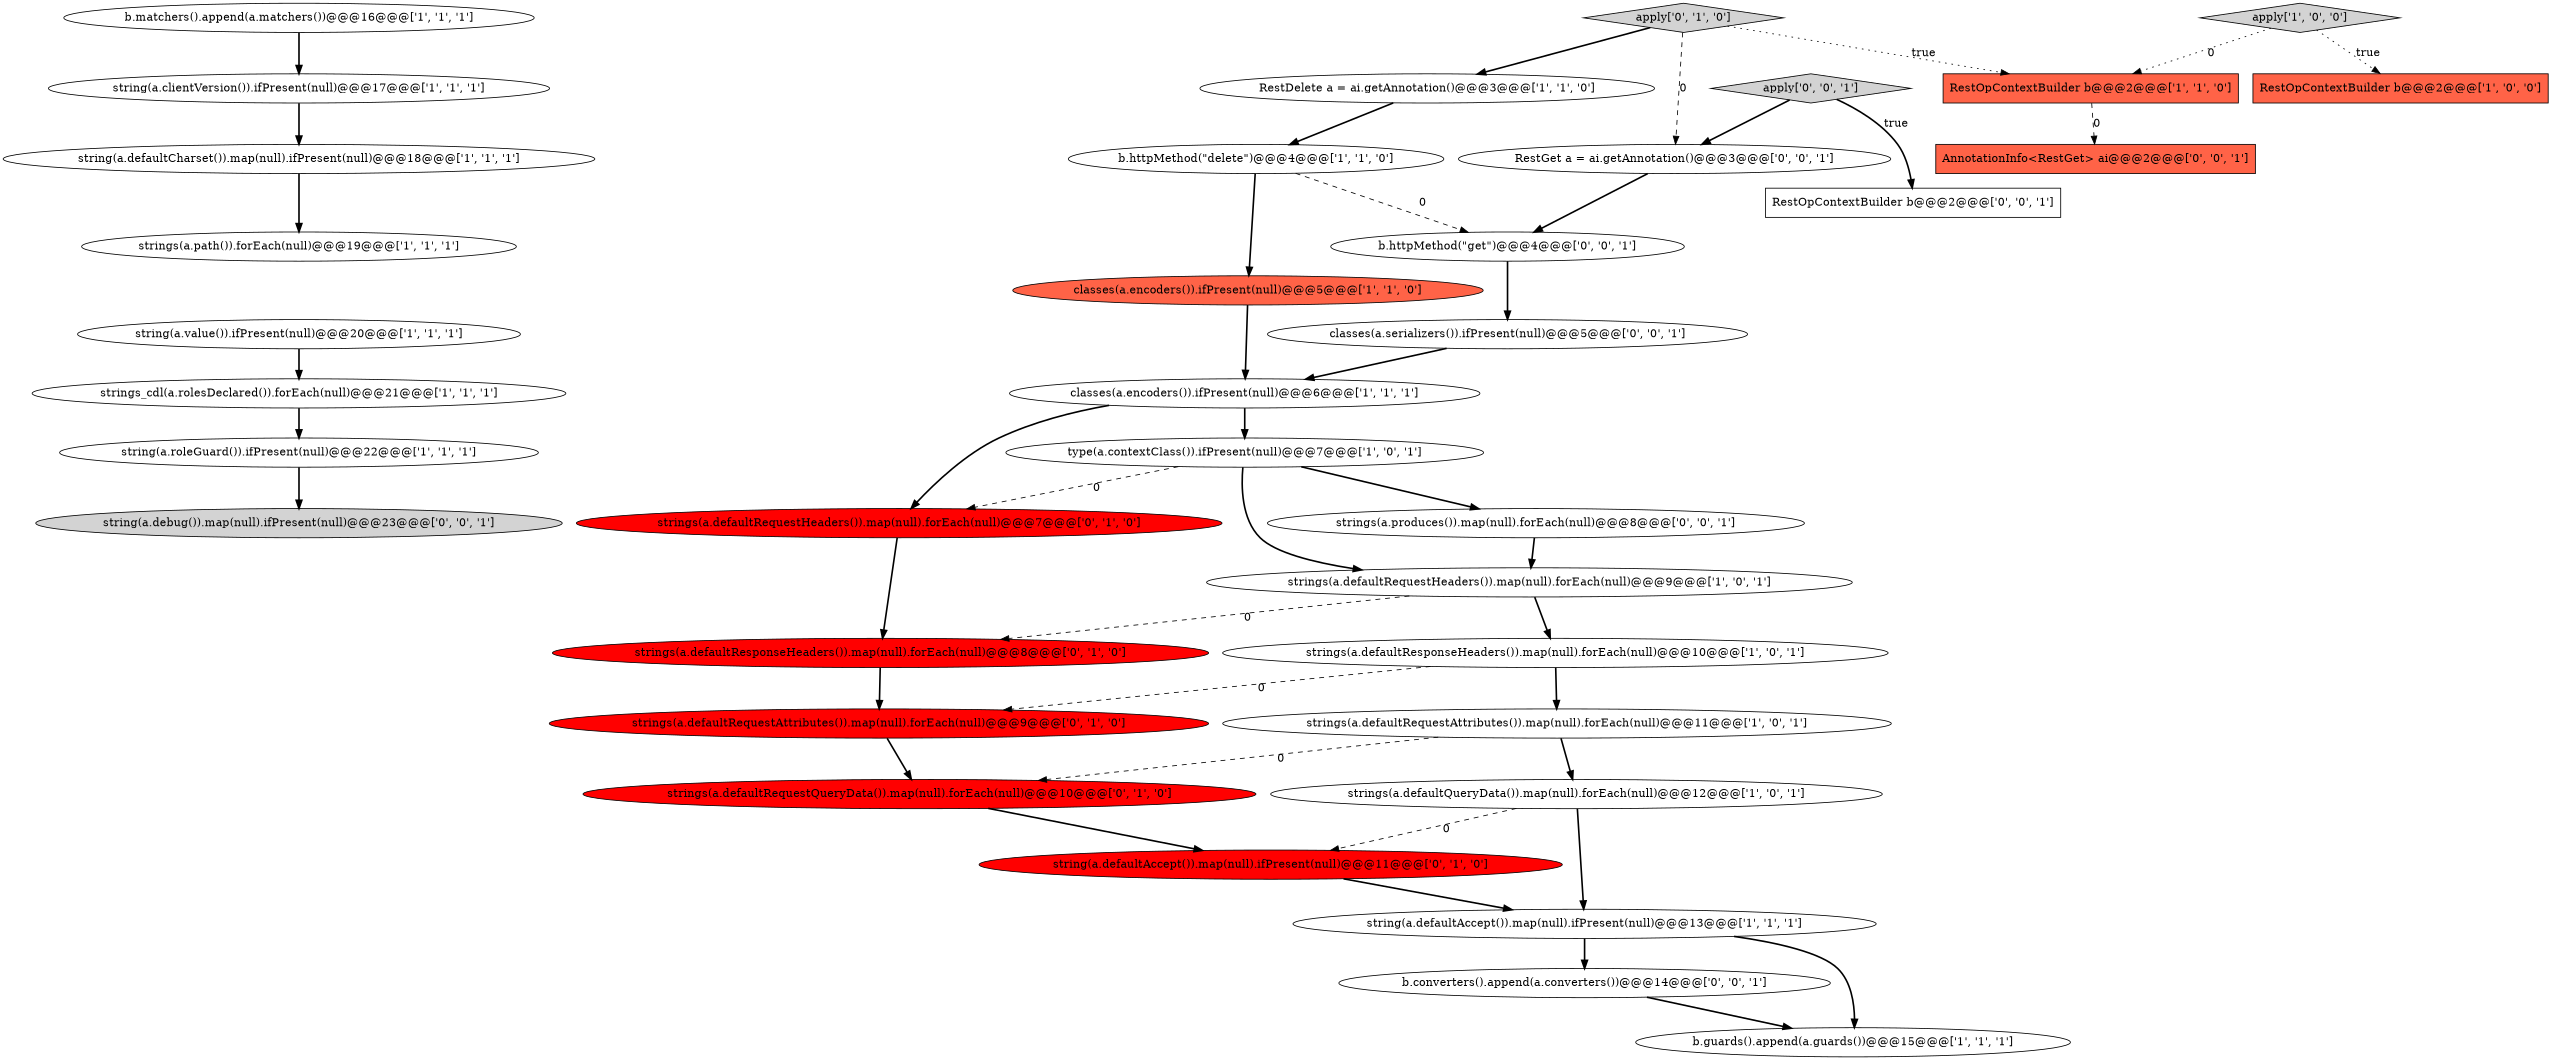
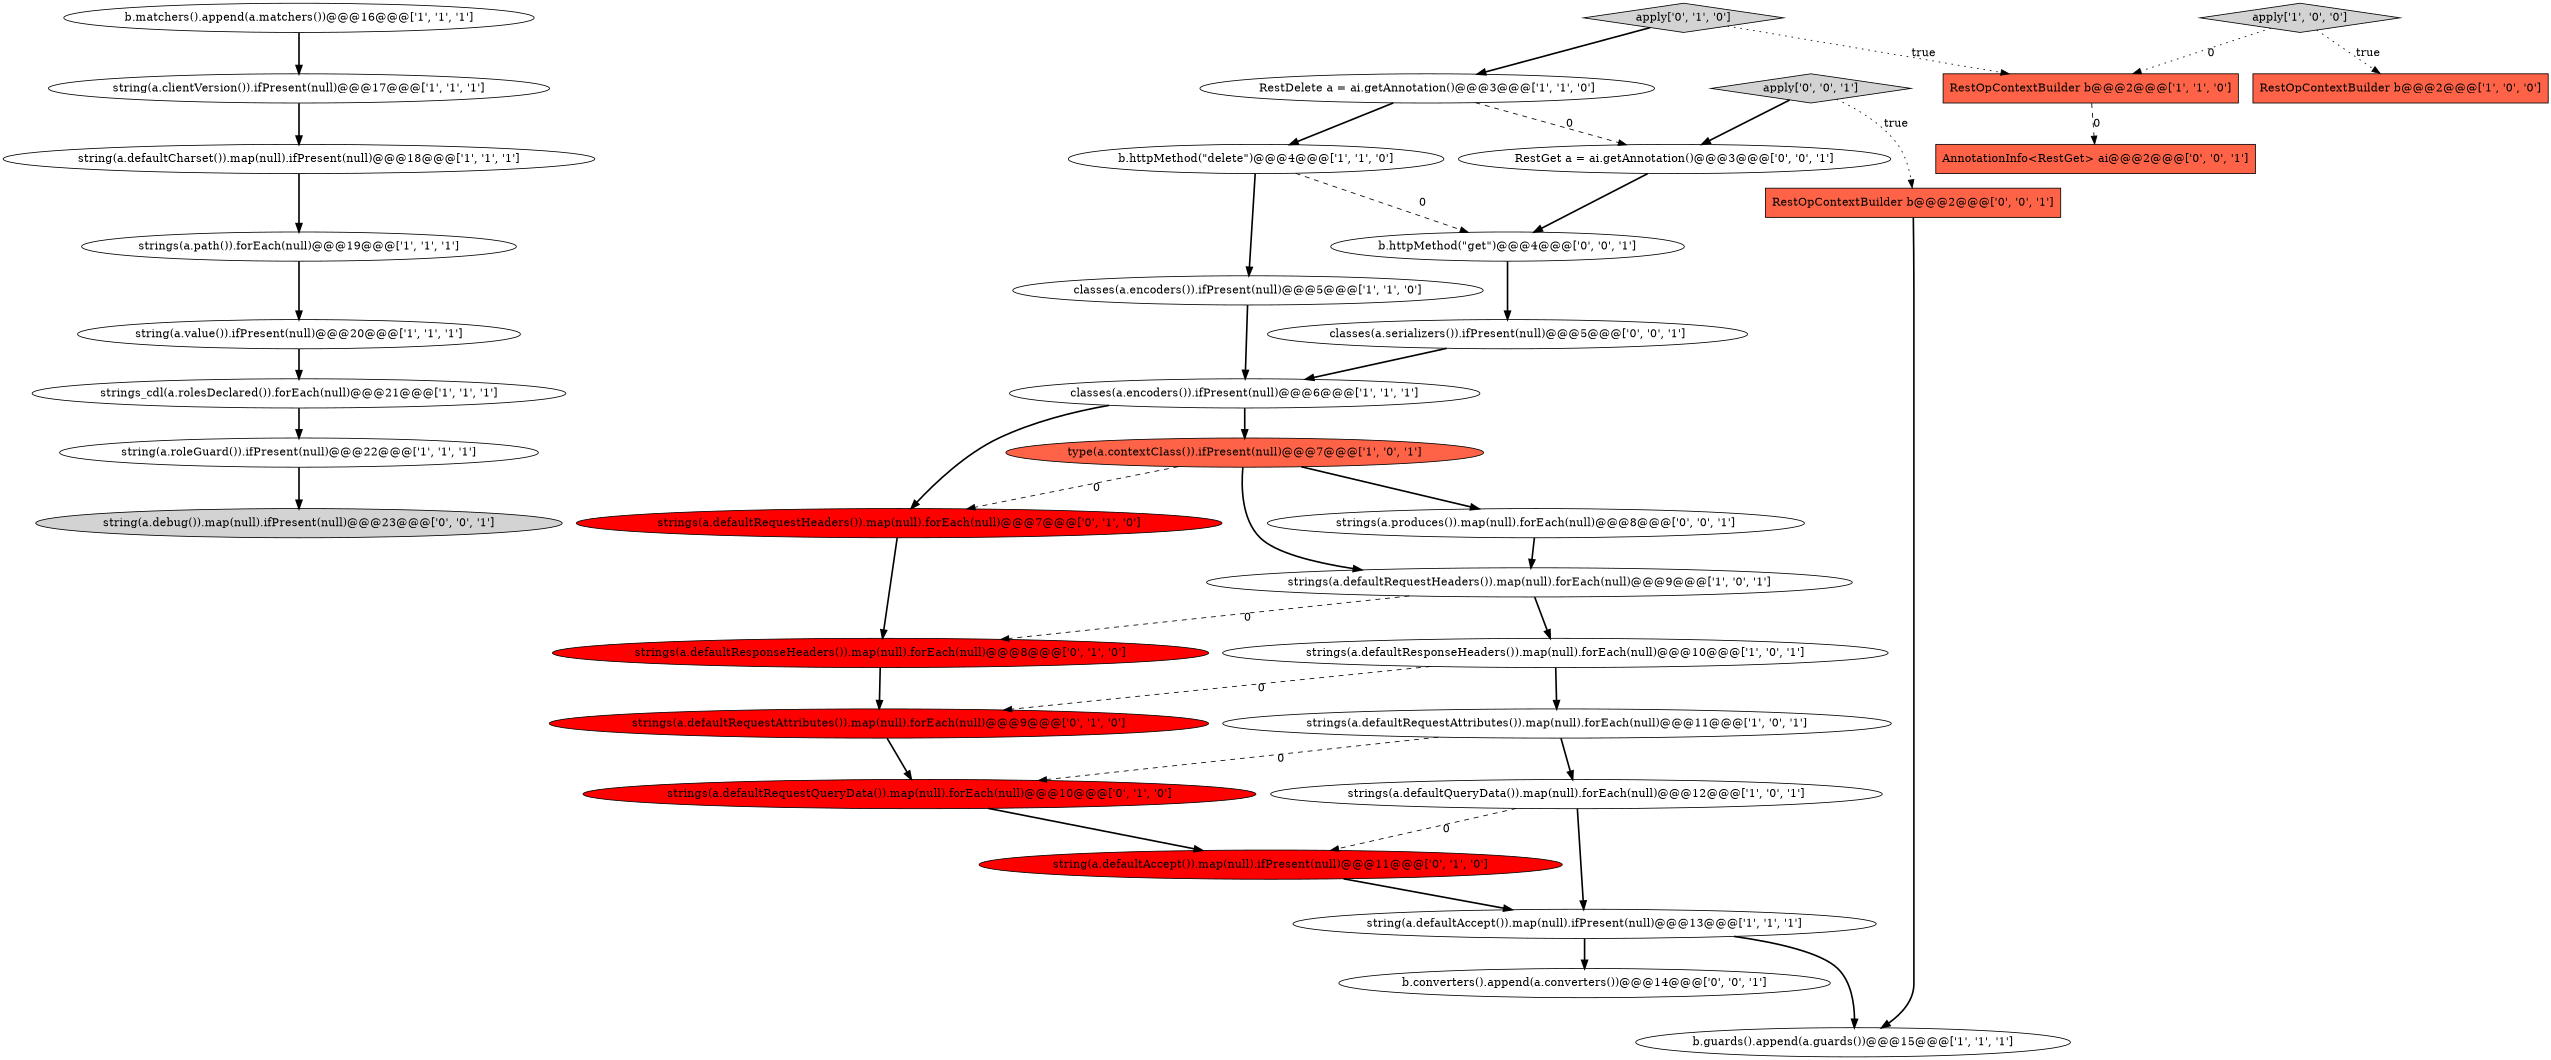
edge "apply['0', '1', '0']" -> "RestGet a = ai.getAnnotation()@@@3@@@['0', '0', '1']": now "RestDelete a = ai.getAnnotation()@@@3@@@['1', '1', '0']" -> "RestGet a = ai.getAnnotation()@@@3@@@['0', '0', '1']"
edge "apply['0', '0', '1']" -> "RestOpContextBuilder b@@@2@@@['0', '0', '1']": style bold -> dotted
node "RestOpContextBuilder b@@@2@@@['0', '0', '1']": fillcolor white -> tomato
edge "strings(a.path()).forEach(null)@@@19@@@['1', '1', '1']" -> "string(a.value()).ifPresent(null)@@@20@@@['1', '1', '1']": added
node "classes(a.encoders()).ifPresent(null)@@@5@@@['1', '1', '0']": fillcolor tomato -> white
node "type(a.contextClass()).ifPresent(null)@@@7@@@['1', '0', '1']": fillcolor white -> tomato
edge "b.converters().append(a.converters())@@@14@@@['0', '0', '1']" -> "b.guards().append(a.guards())@@@15@@@['1', '1', '1']": now "RestOpContextBuilder b@@@2@@@['0', '0', '1']" -> "b.guards().append(a.guards())@@@15@@@['1', '1', '1']"
